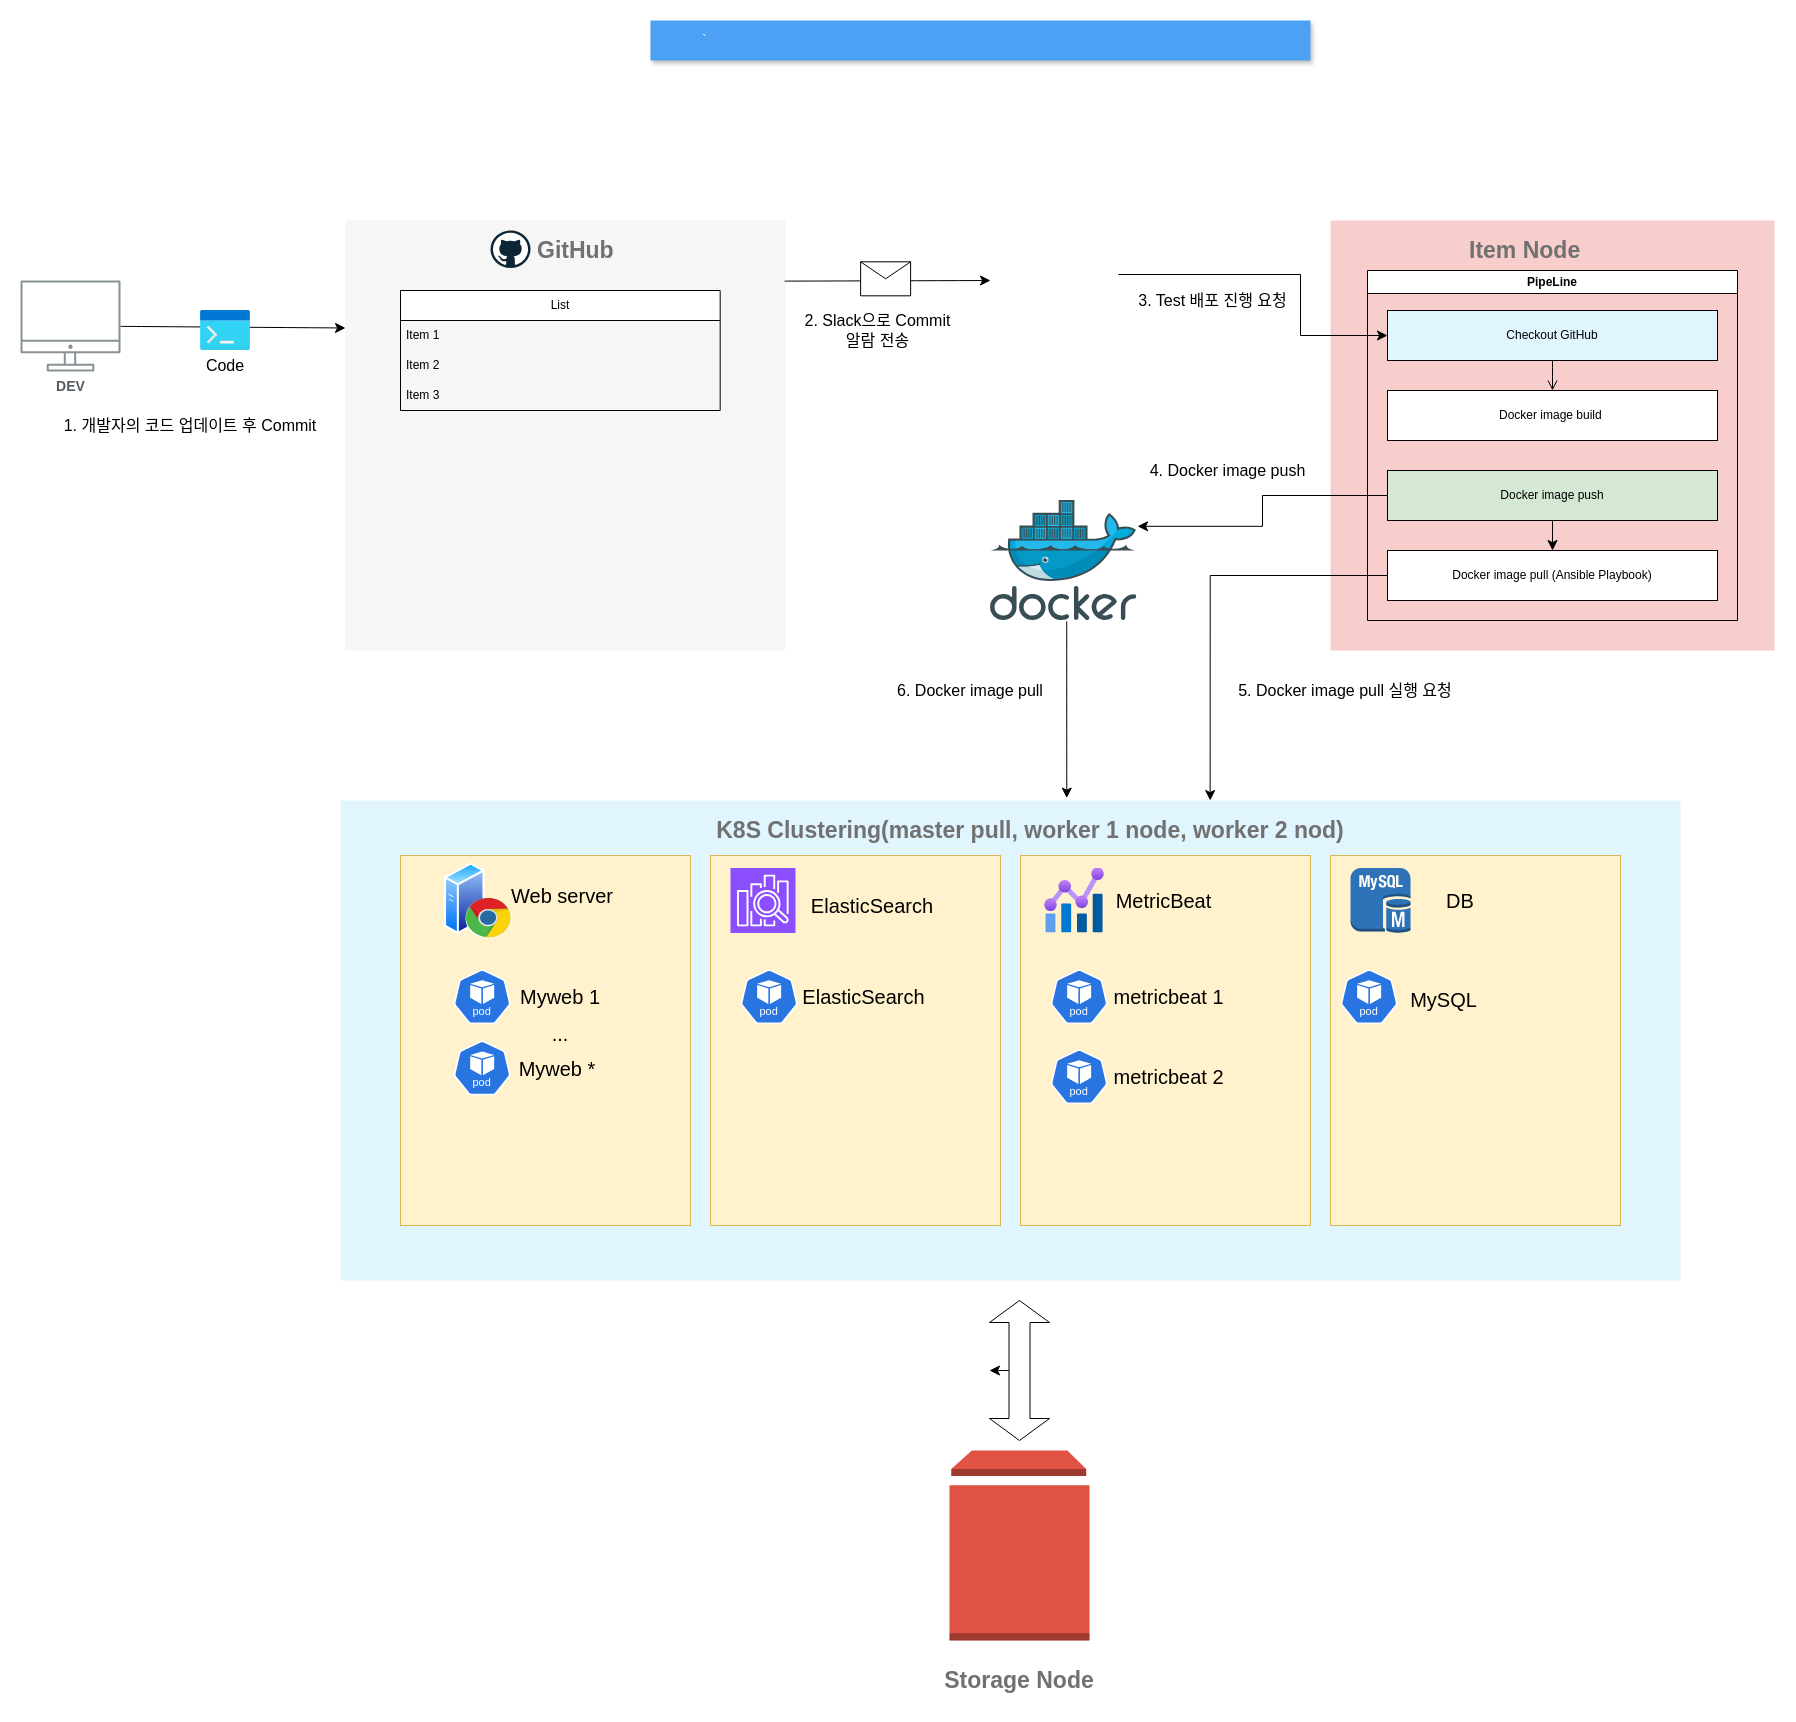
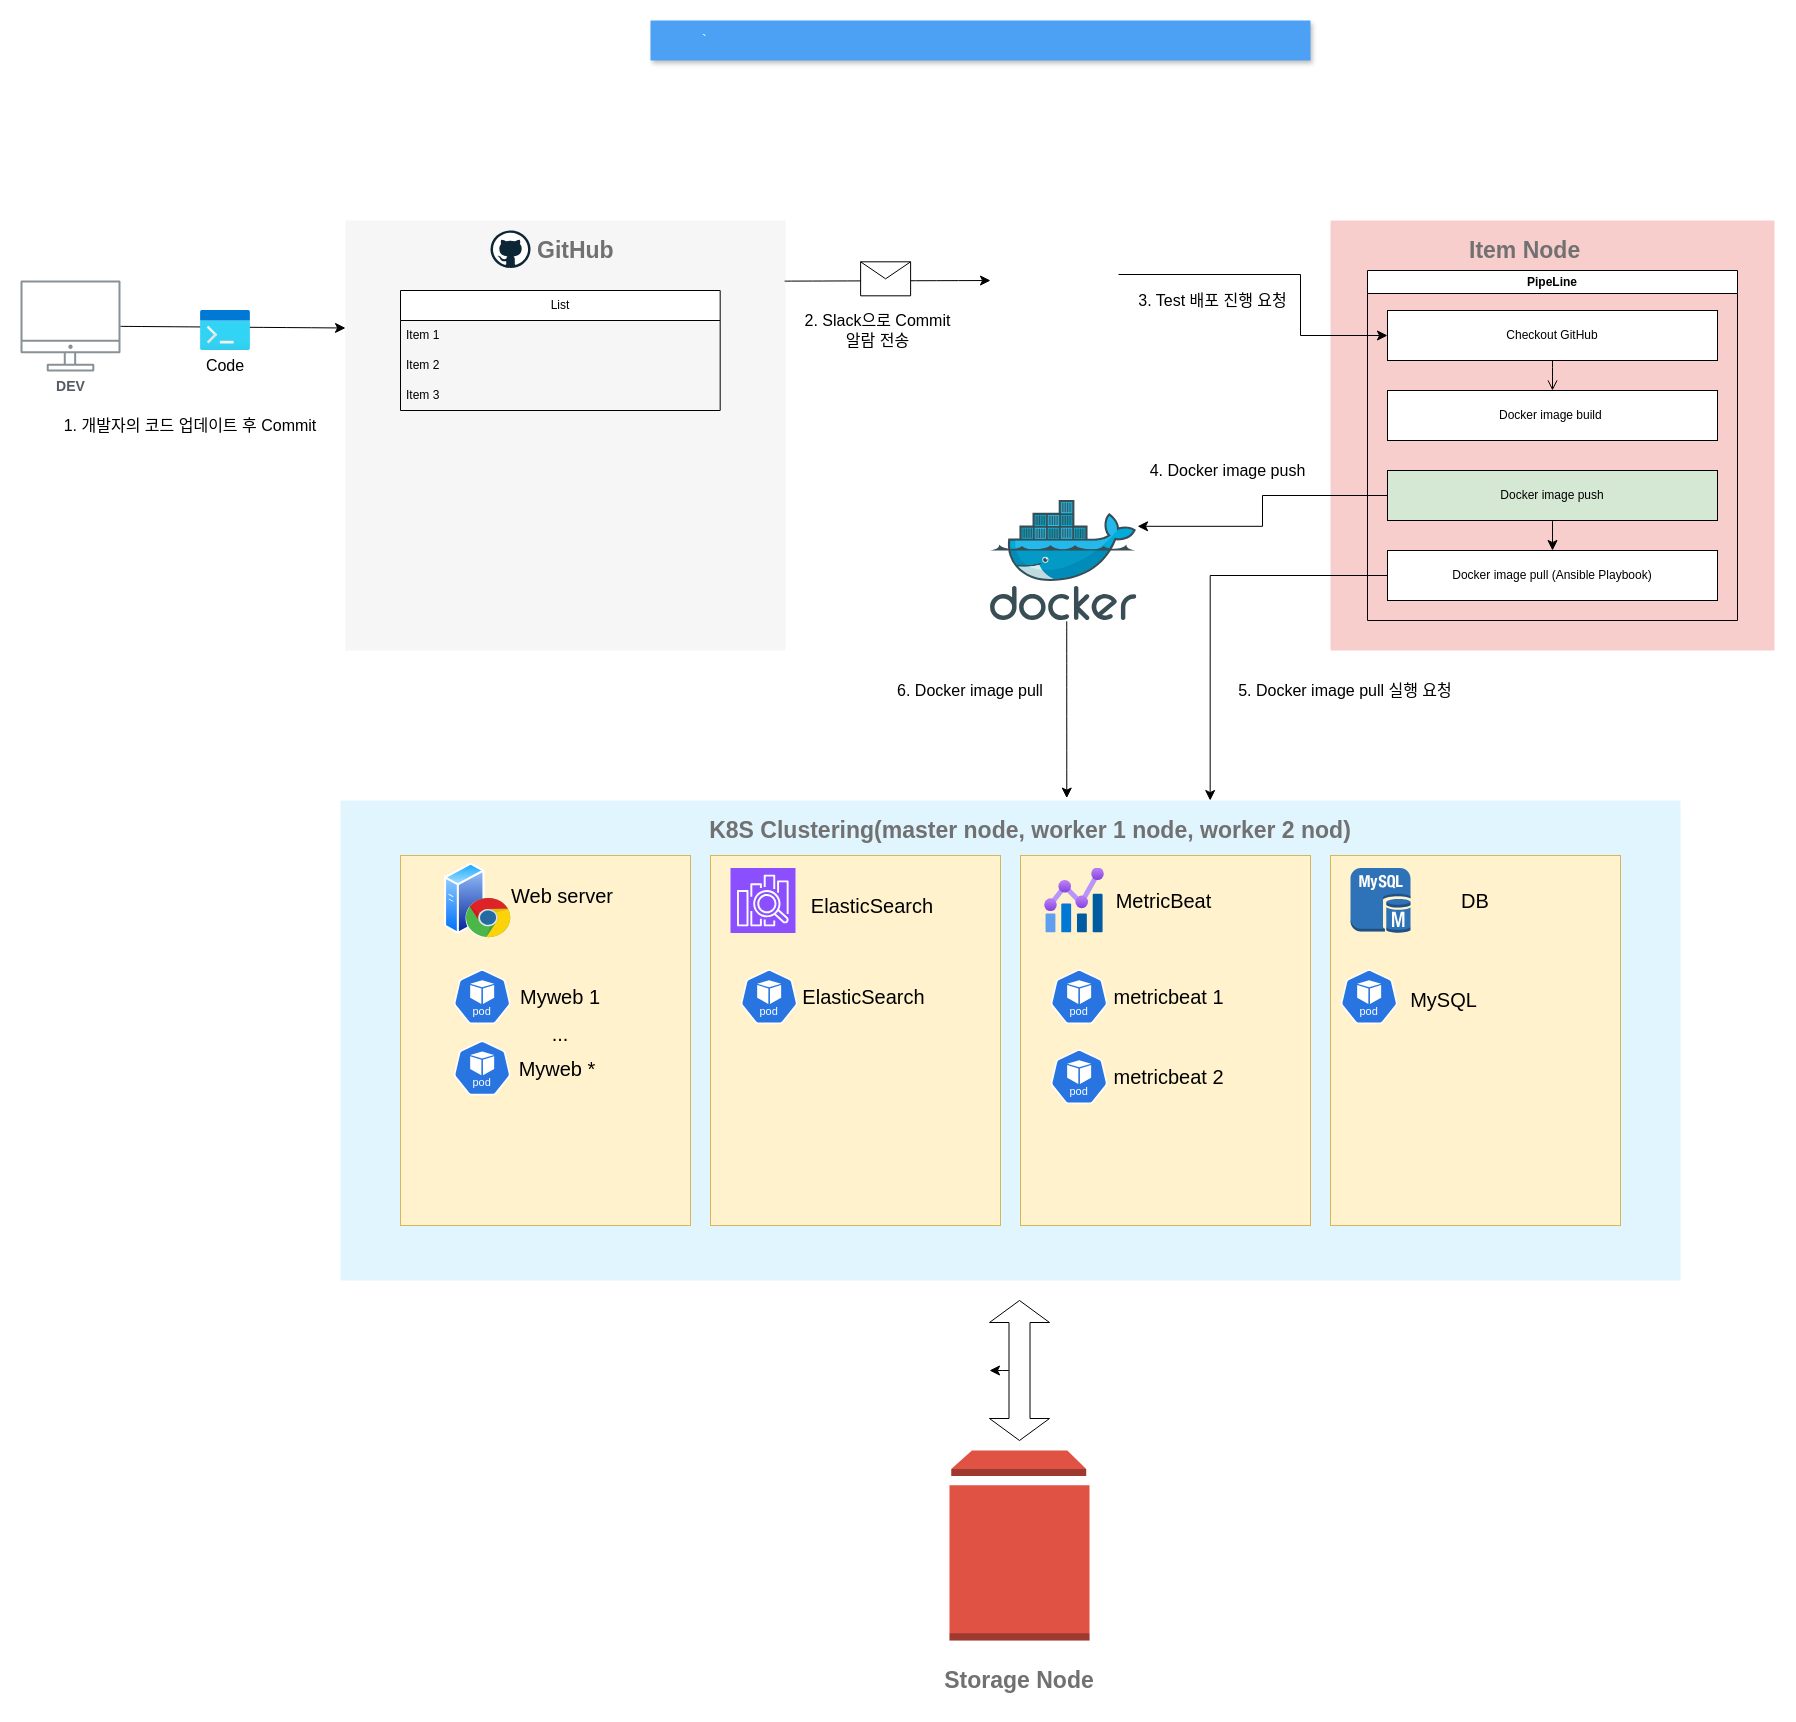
node "Checkout GitHub": fillcolor #e1f5fe -> #ffffff
node "K8S Clustering(master pull, worker 1 node, worker 2 nod)": label "K8S Clustering(master pull, worker 1 node, worker 2 nod)" -> "K8S Clustering(master node, worker 1 node, worker 2 nod)"
node "DB": moved (1461, 901) -> (1476, 901)
